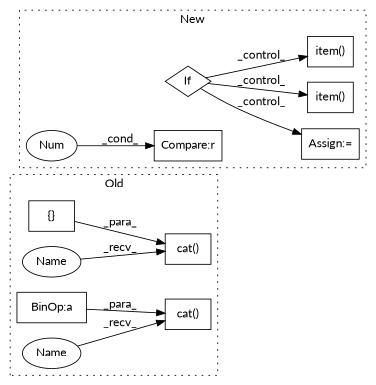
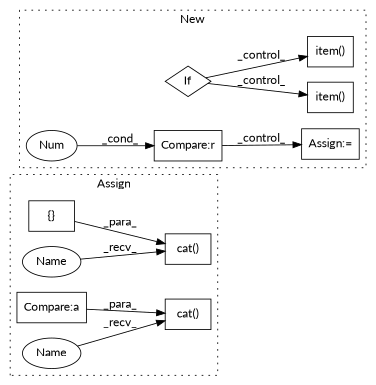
edge "If" -> "Assign:=": now "Compare:r" -> "Assign:="
cluster "Old": label "Old" -> "Assign"
node "BinOp:a": label "BinOp:a" -> "Compare:a"
